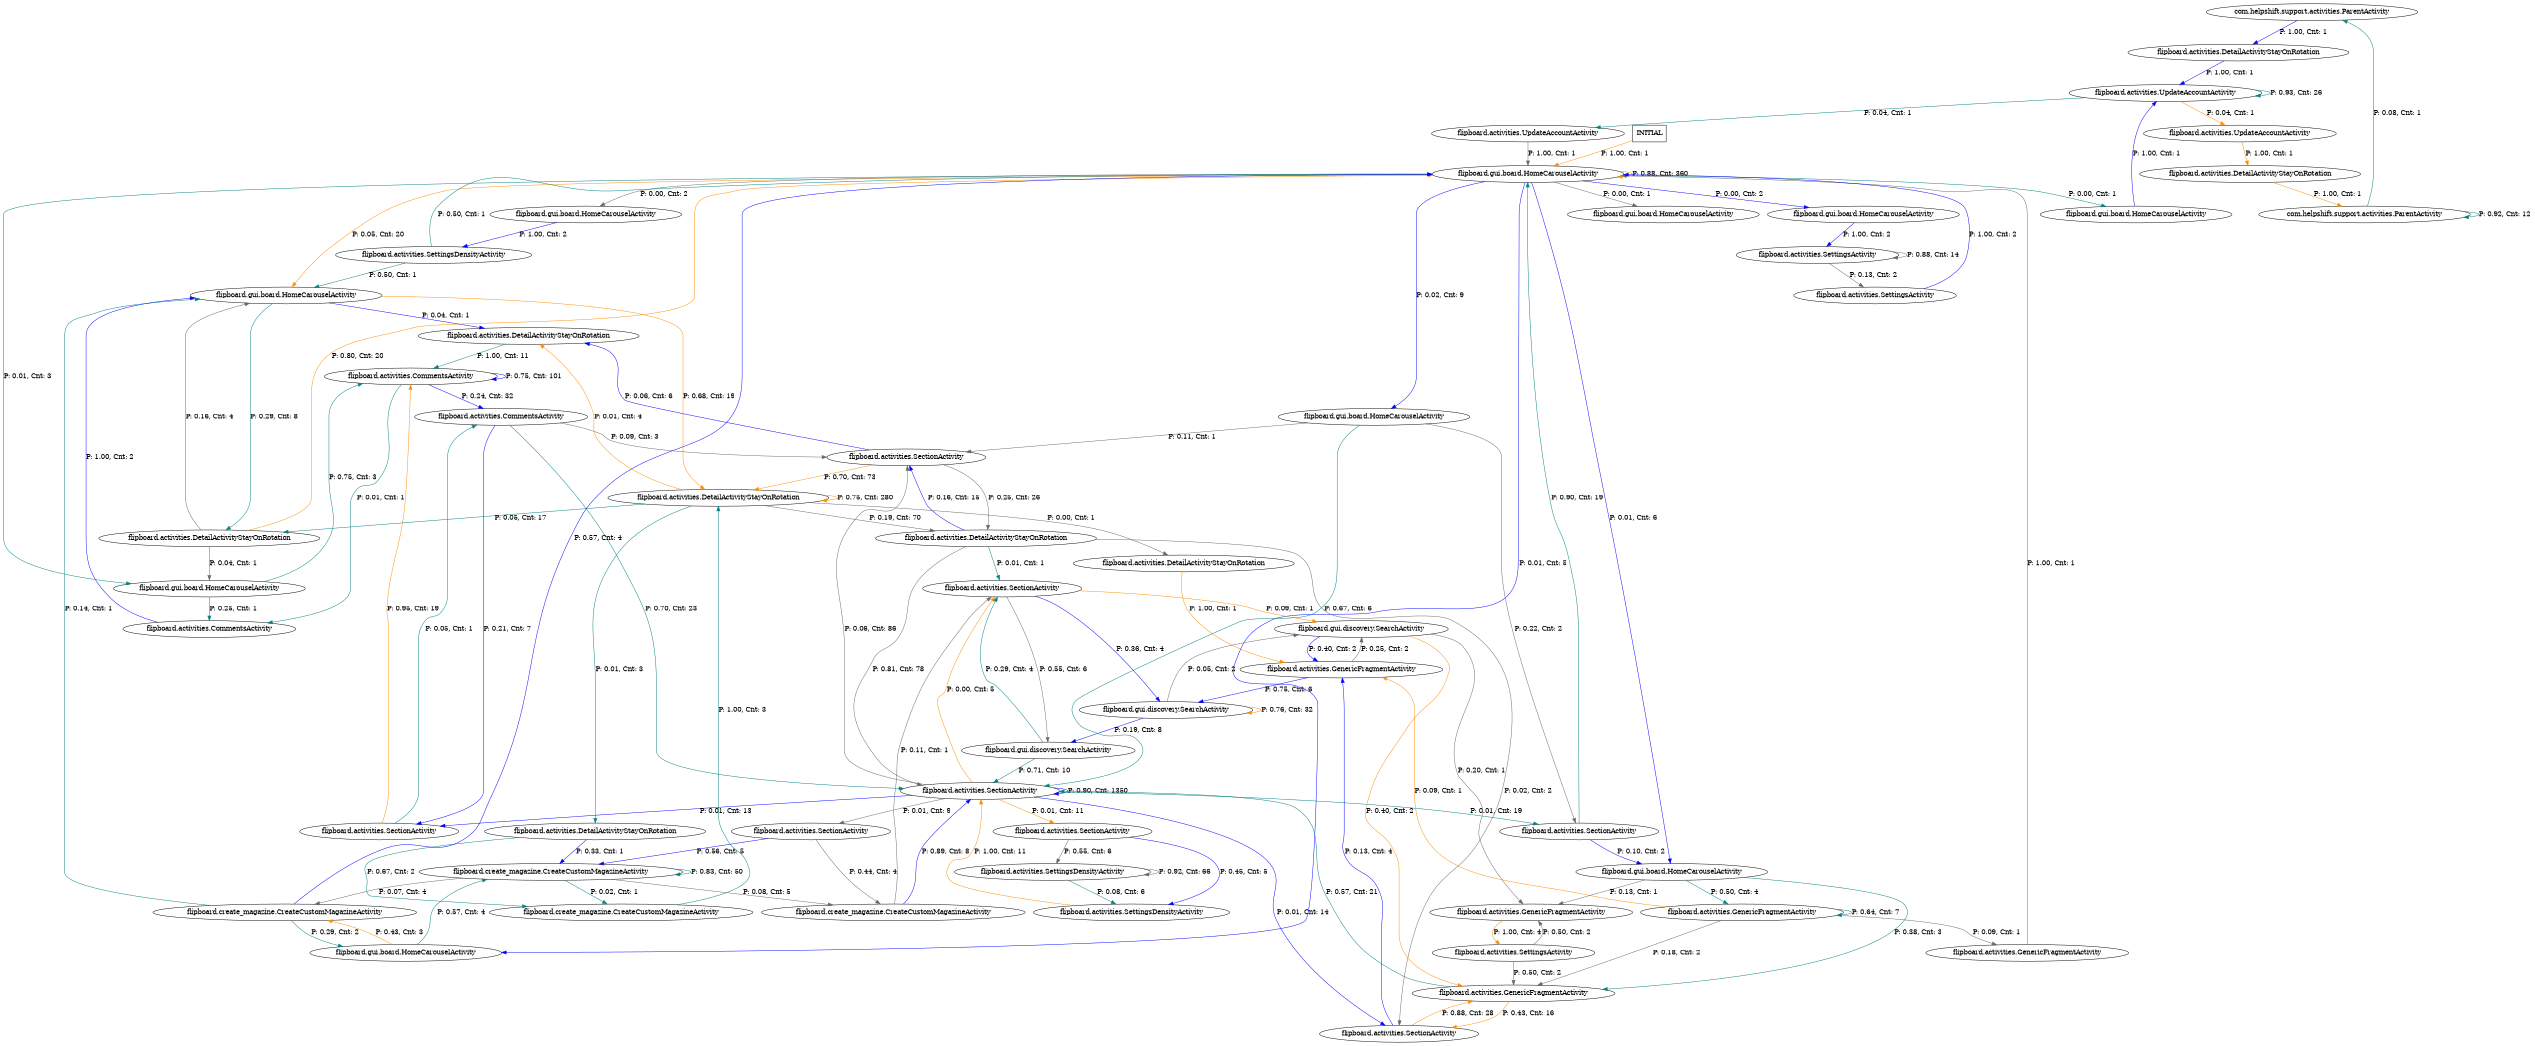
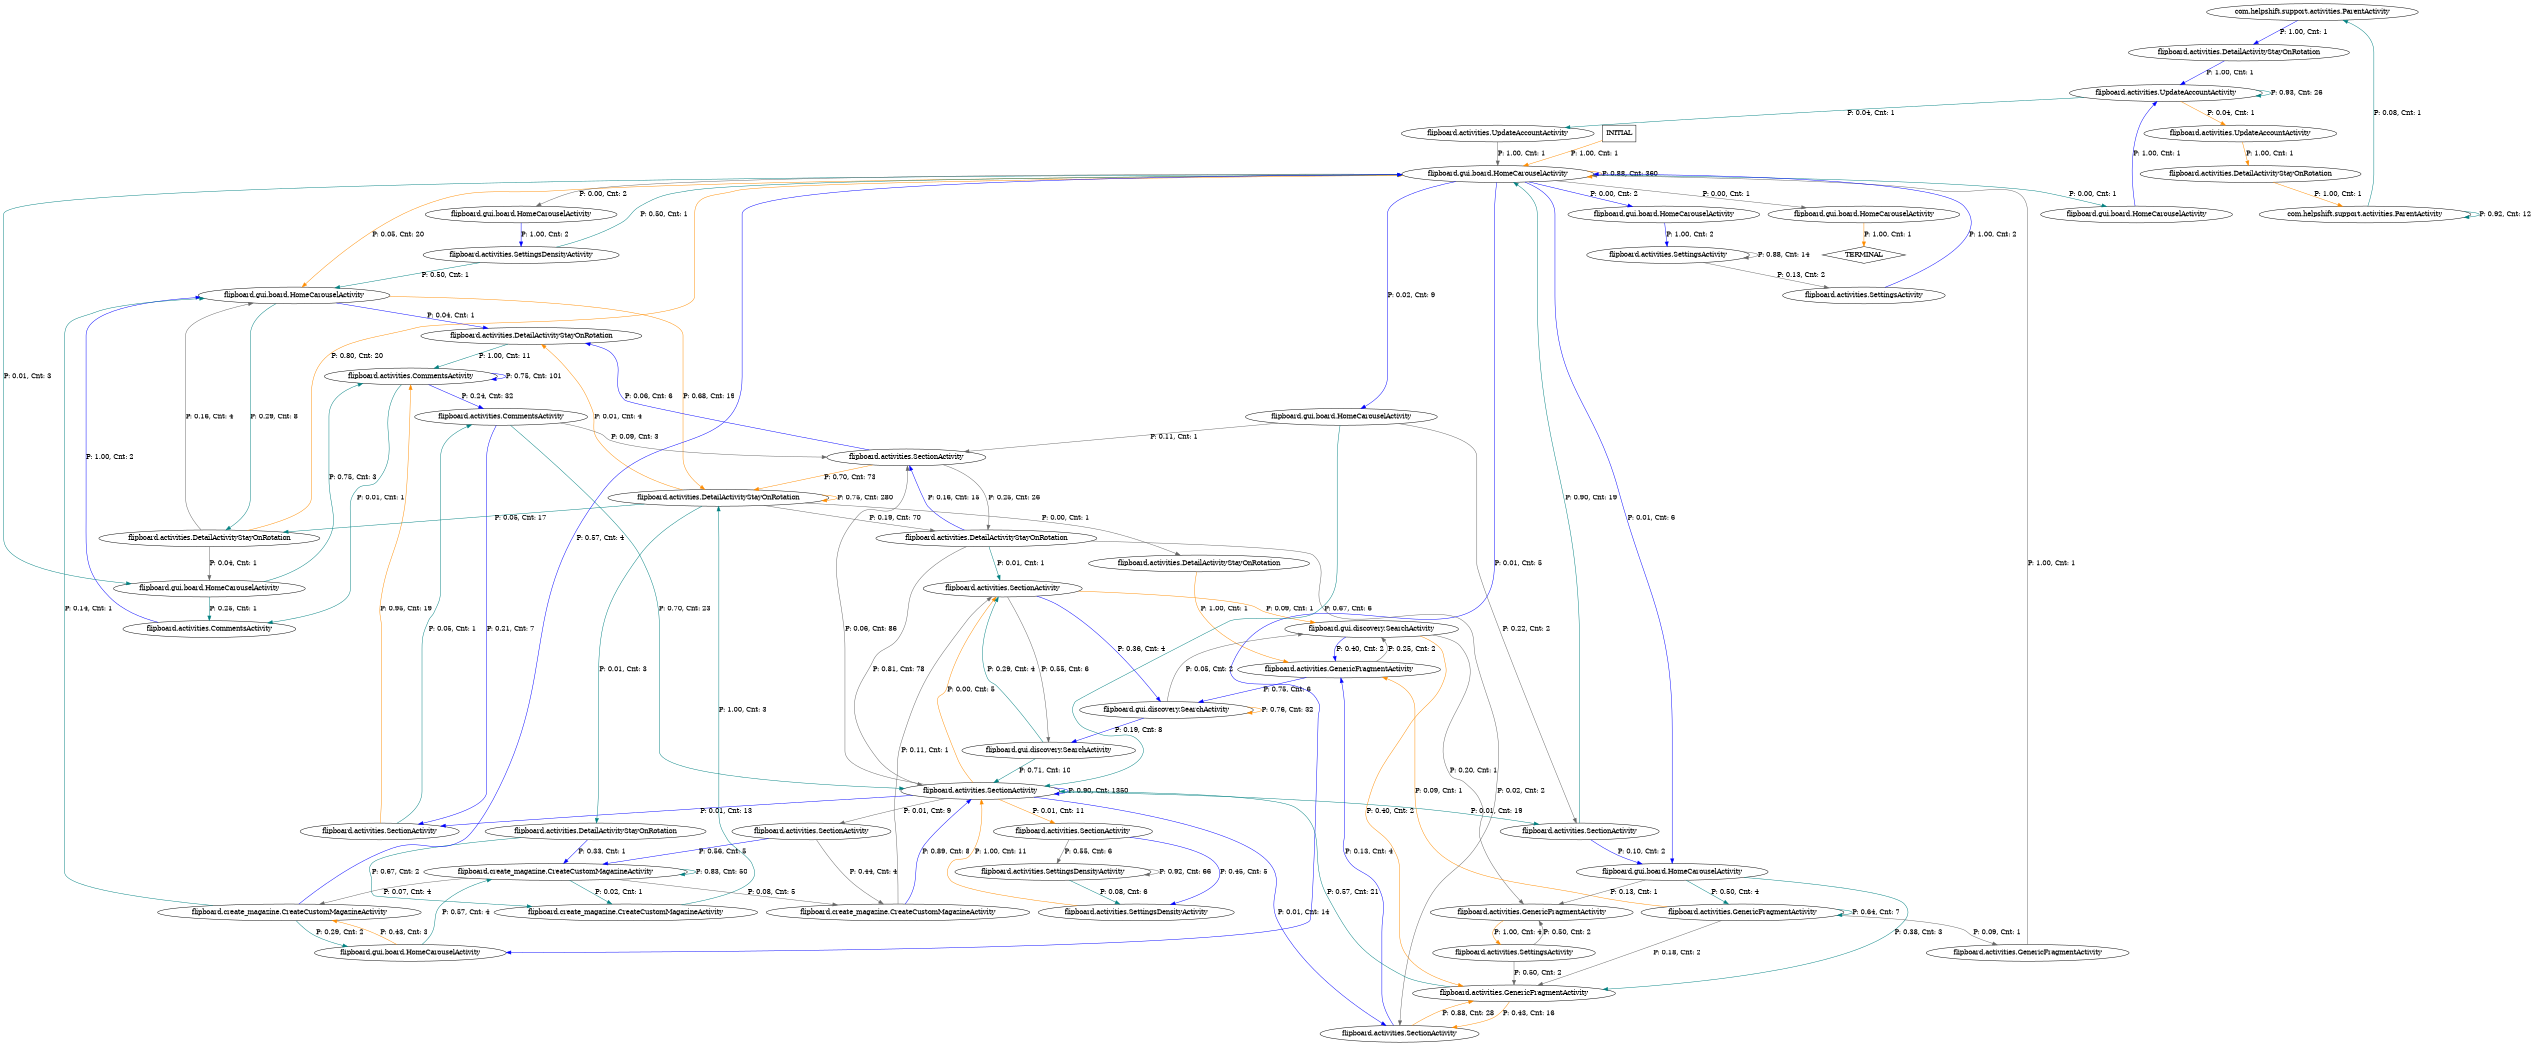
node "TERMINAL": added
